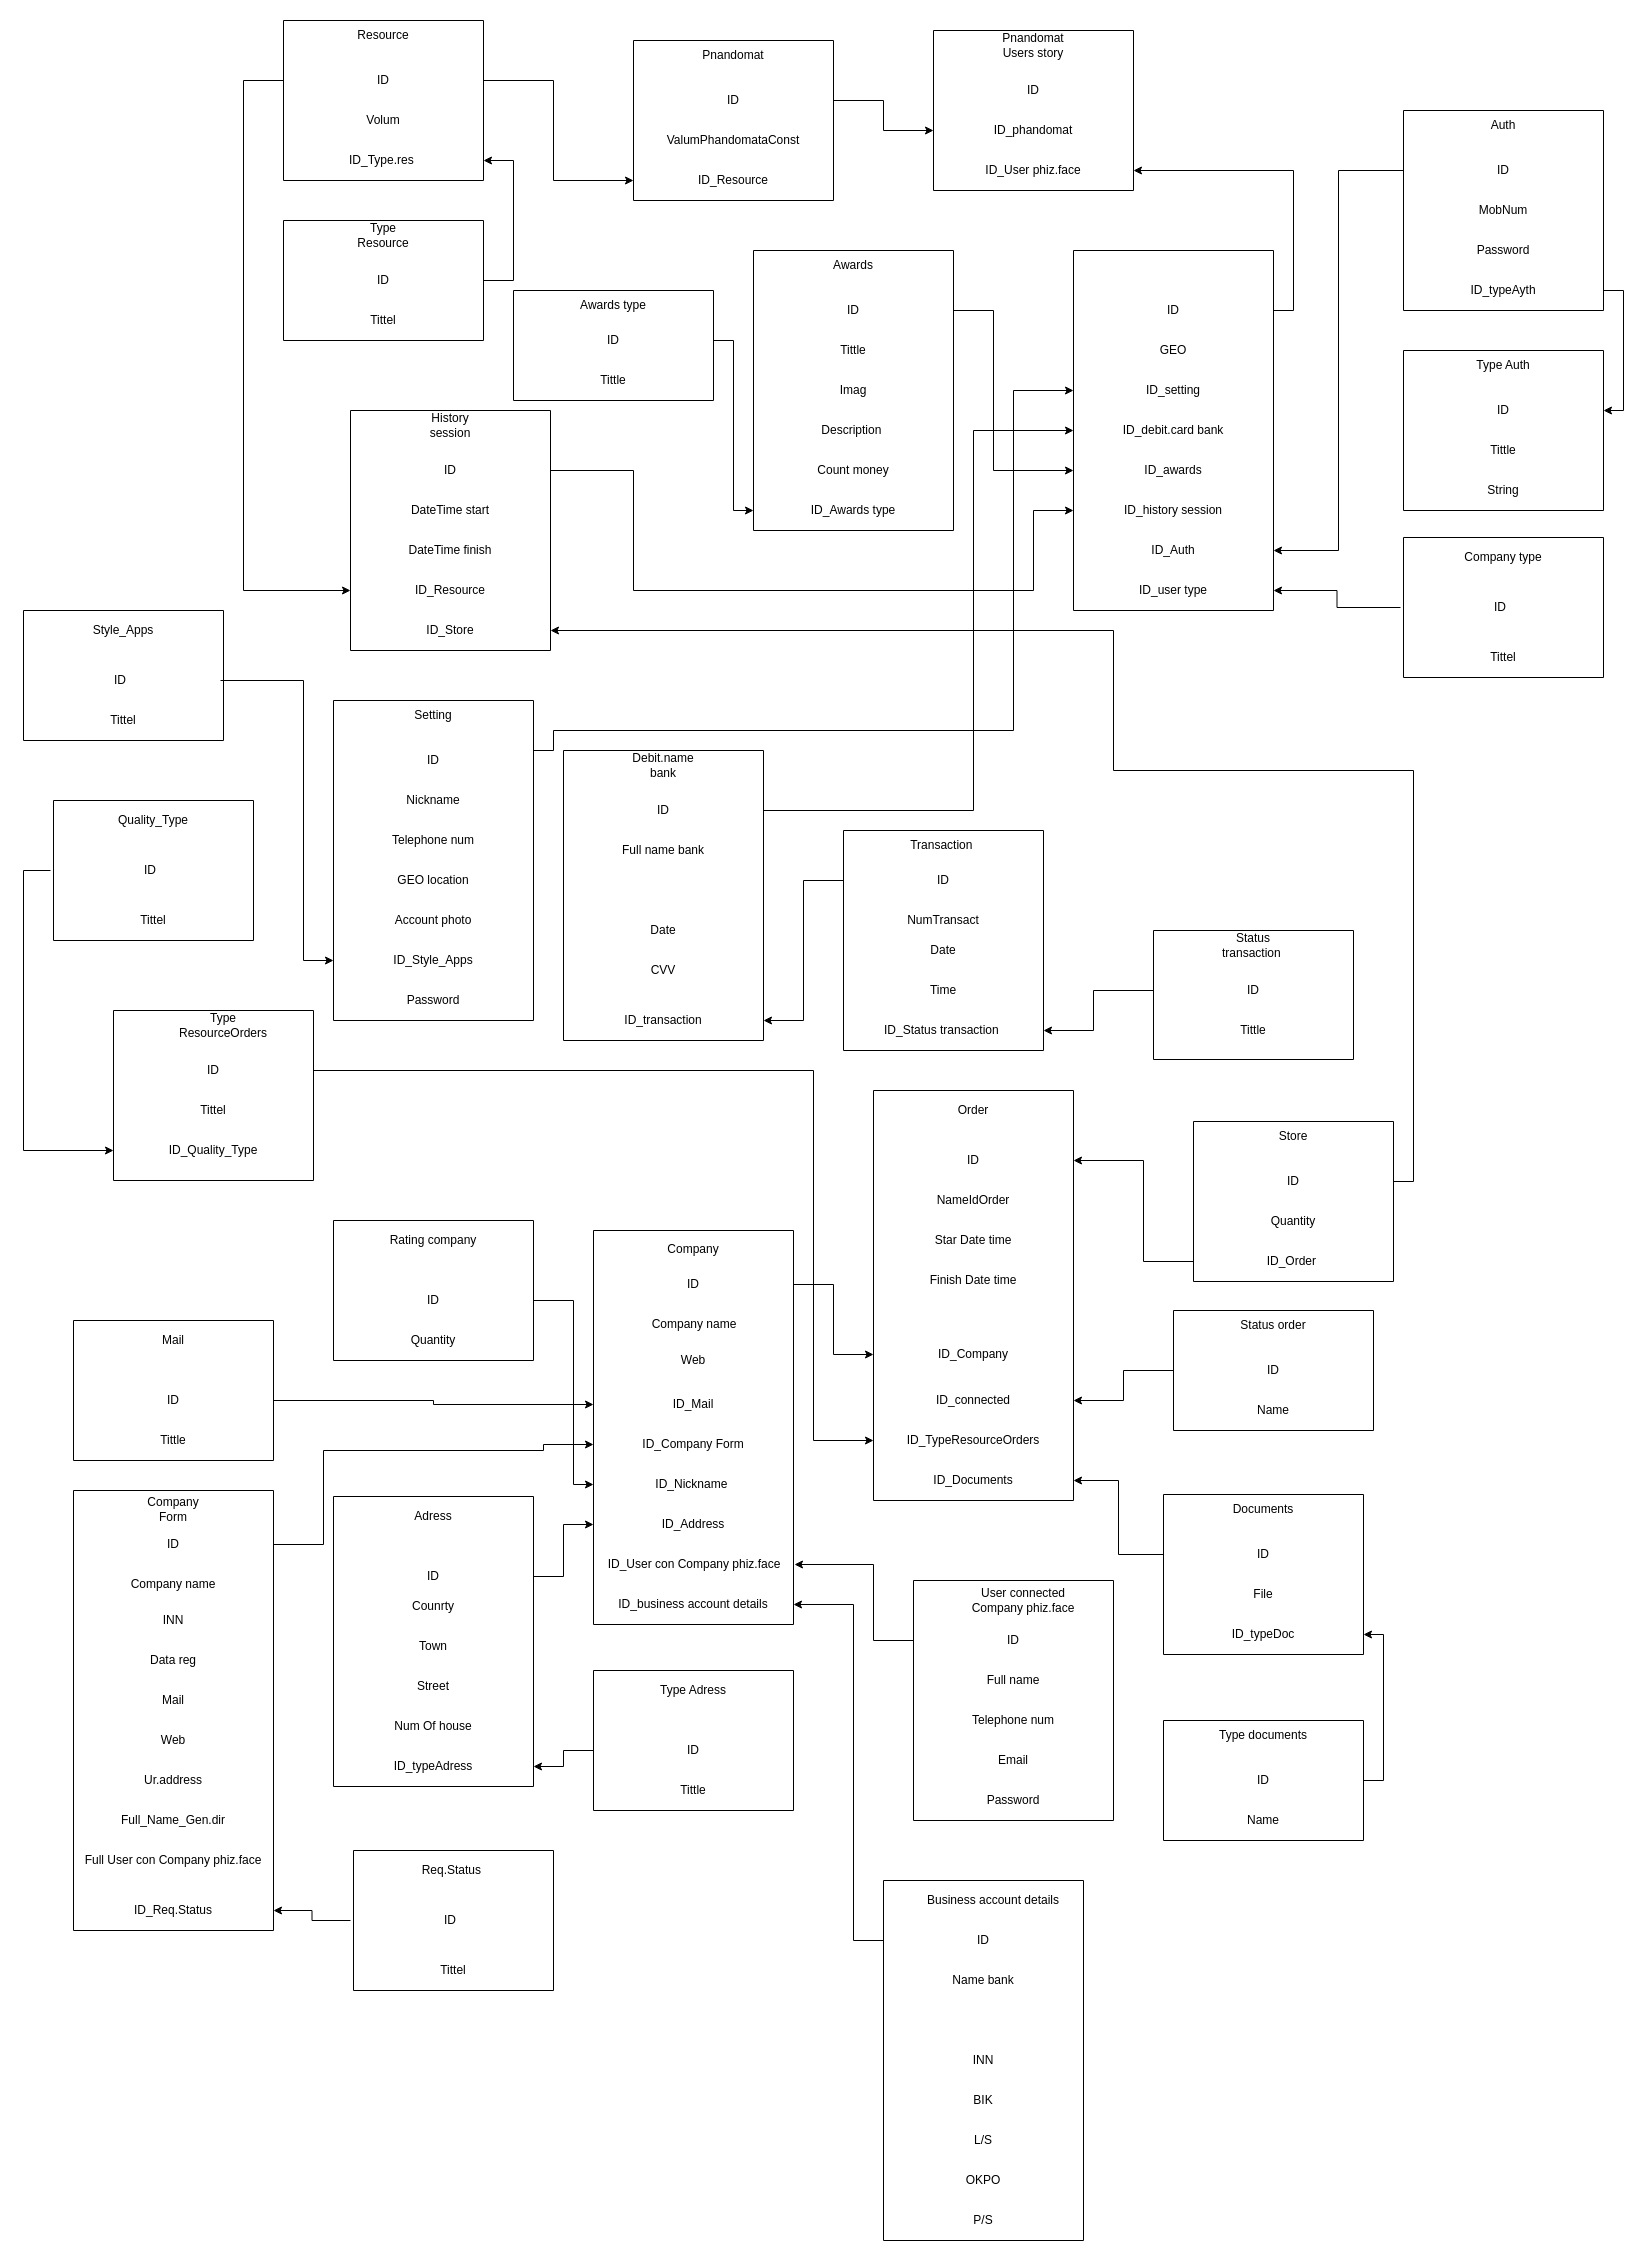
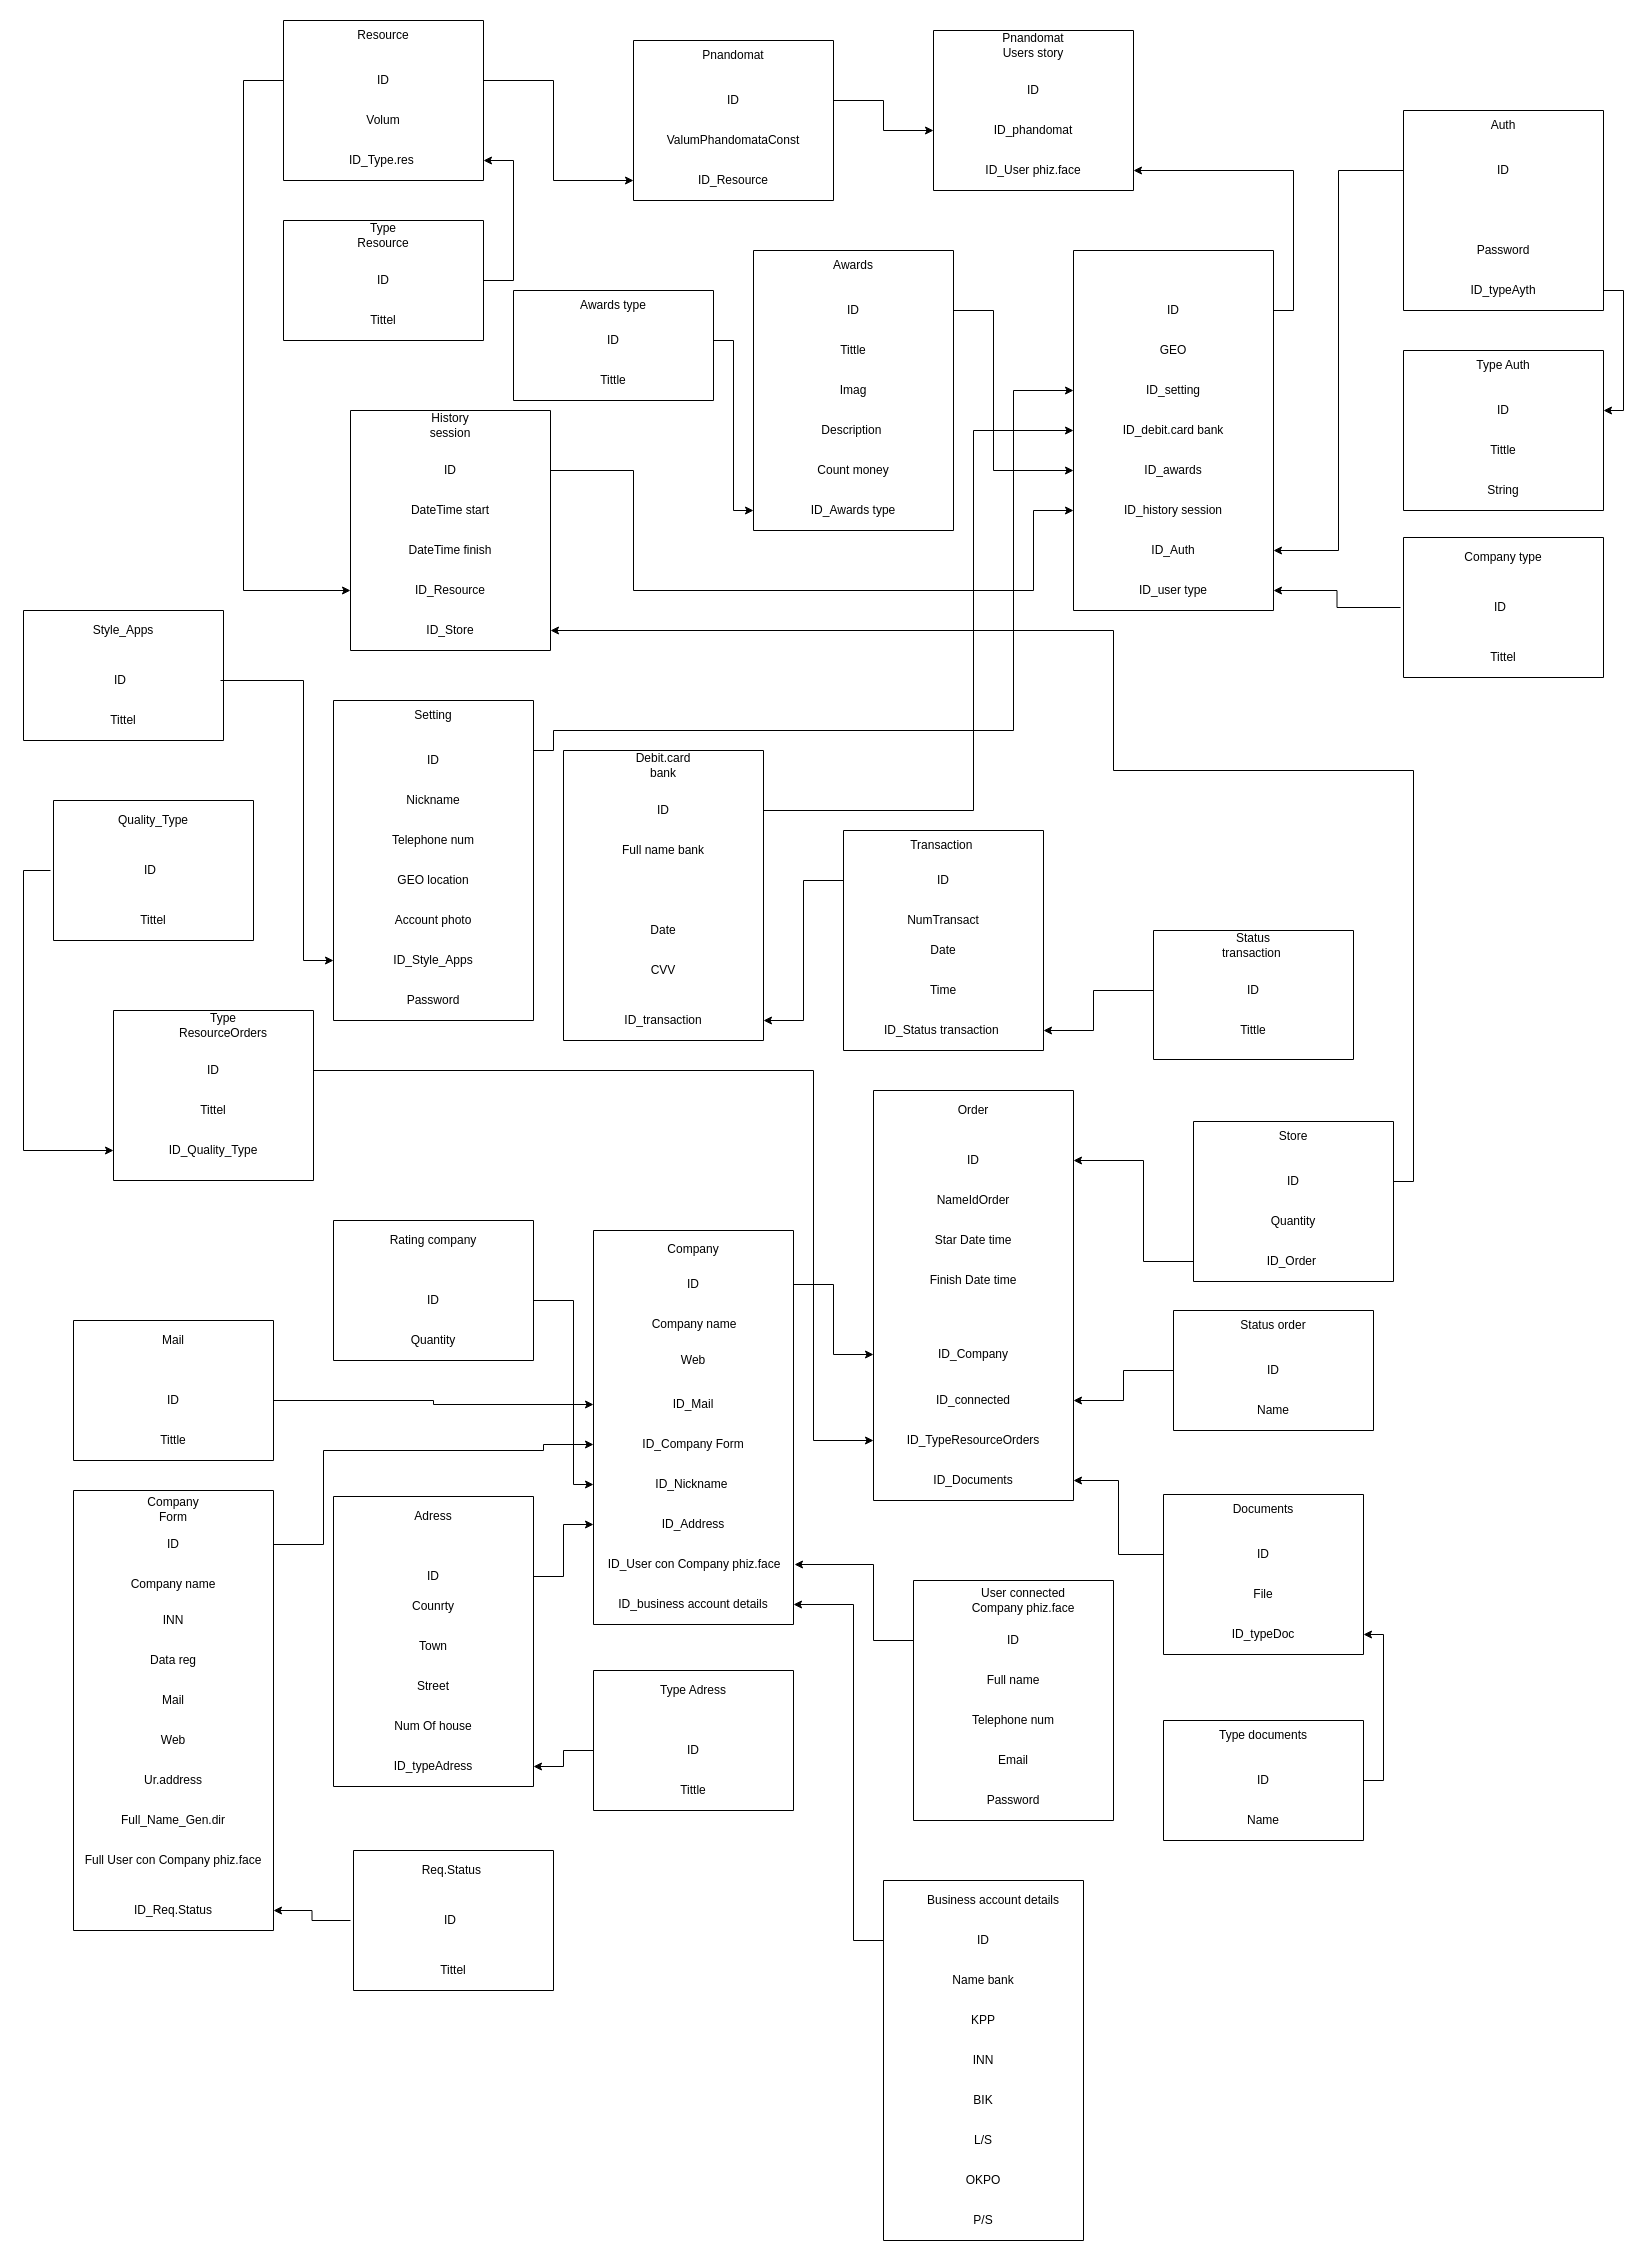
node "MobNum": removed
node "Debit.name bank": label "Debit.name bank" -> "Debit.card bank"
node "KPP": added
